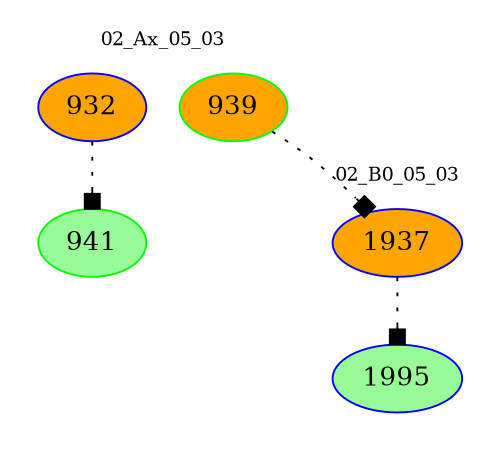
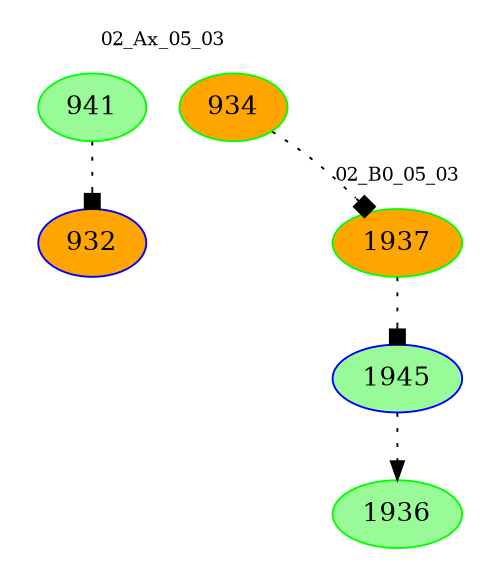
node "939": label "939" -> "934"
edge "932" -> "941": reversed
node "1937": color blue -> green
node "1995": label "1995" -> "1945"
node "1936": added
